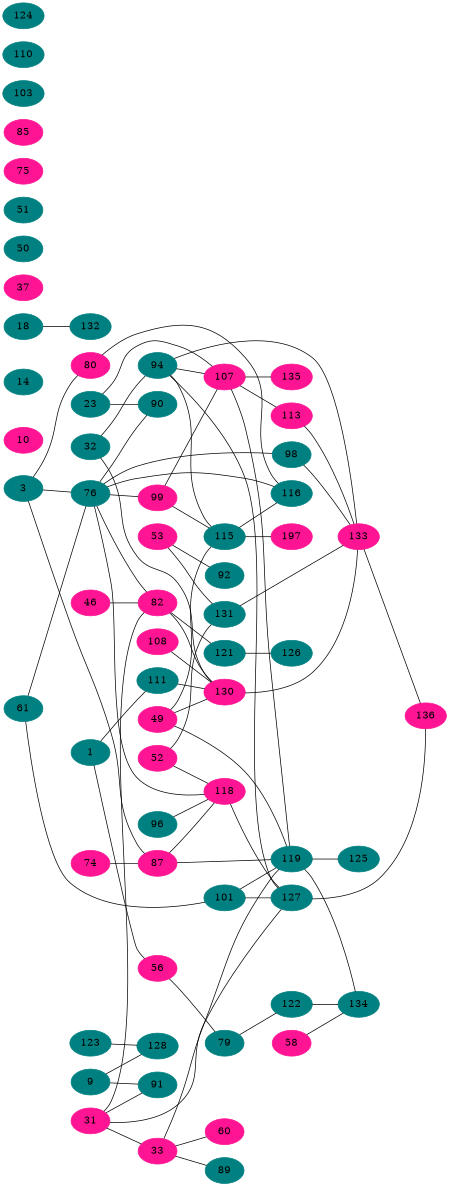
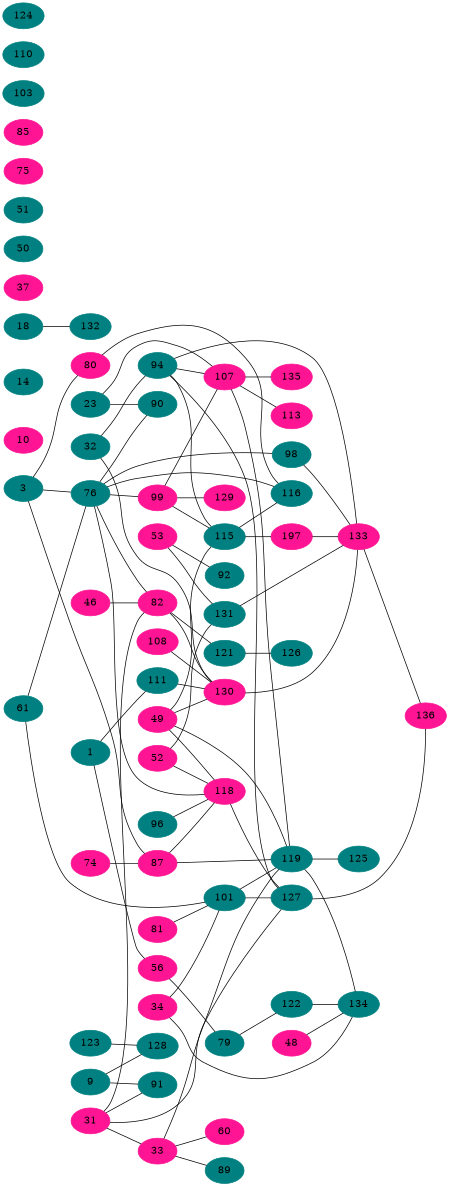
edge "113" -- "133": now "197" -- "133"
node "129": added
edge "49" -- "118": added
node "81": added
node "34": added
node "58": label "58" -> "48"
